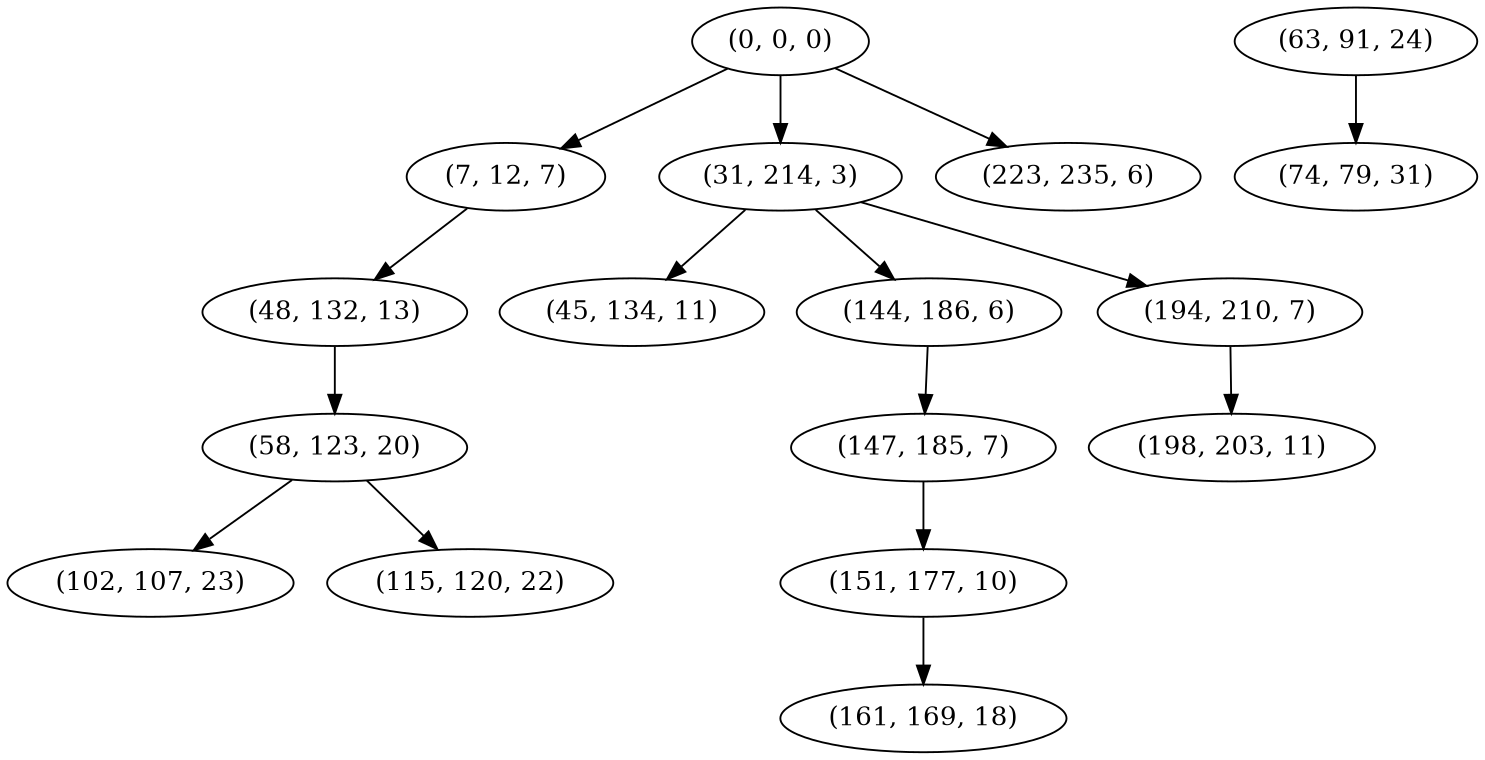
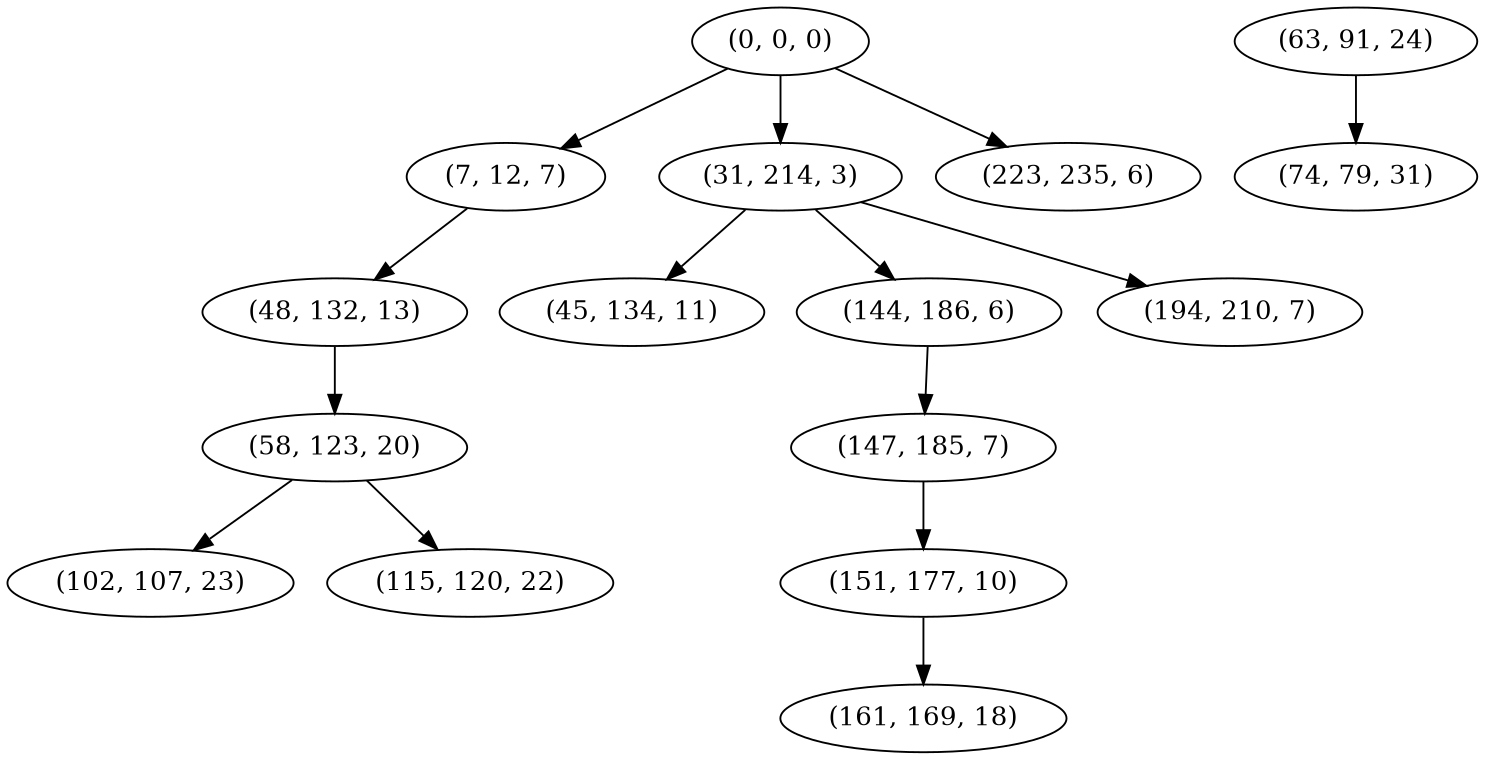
node "(198, 203, 11)": removed
